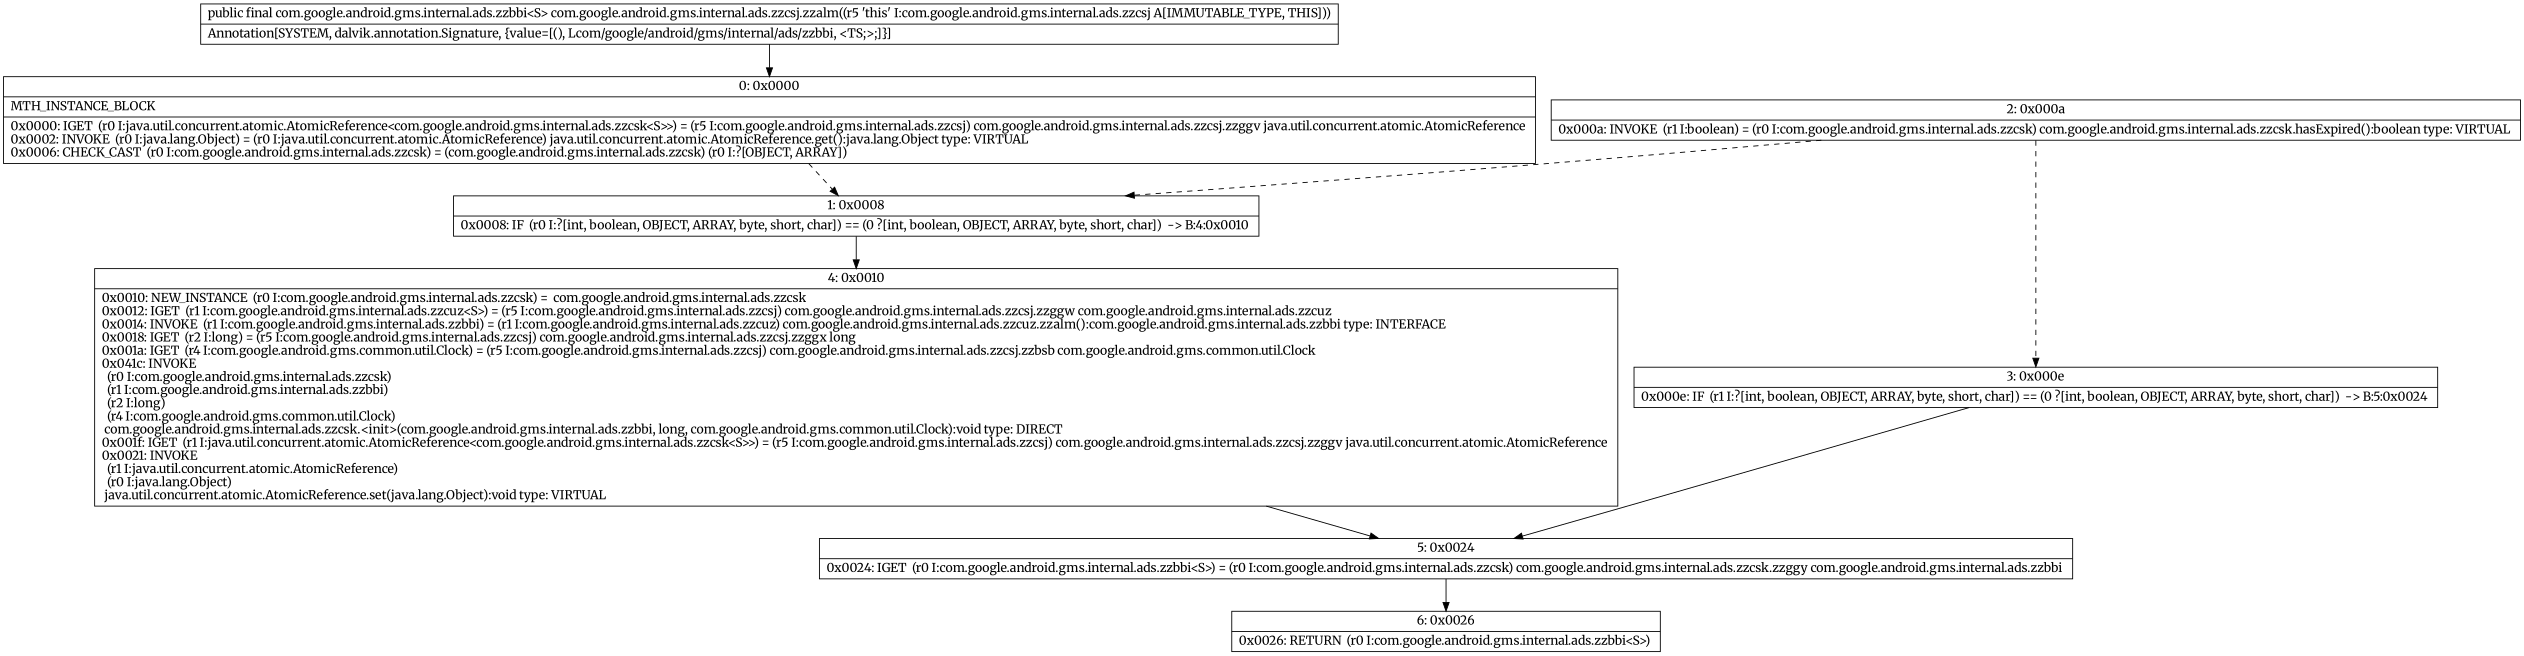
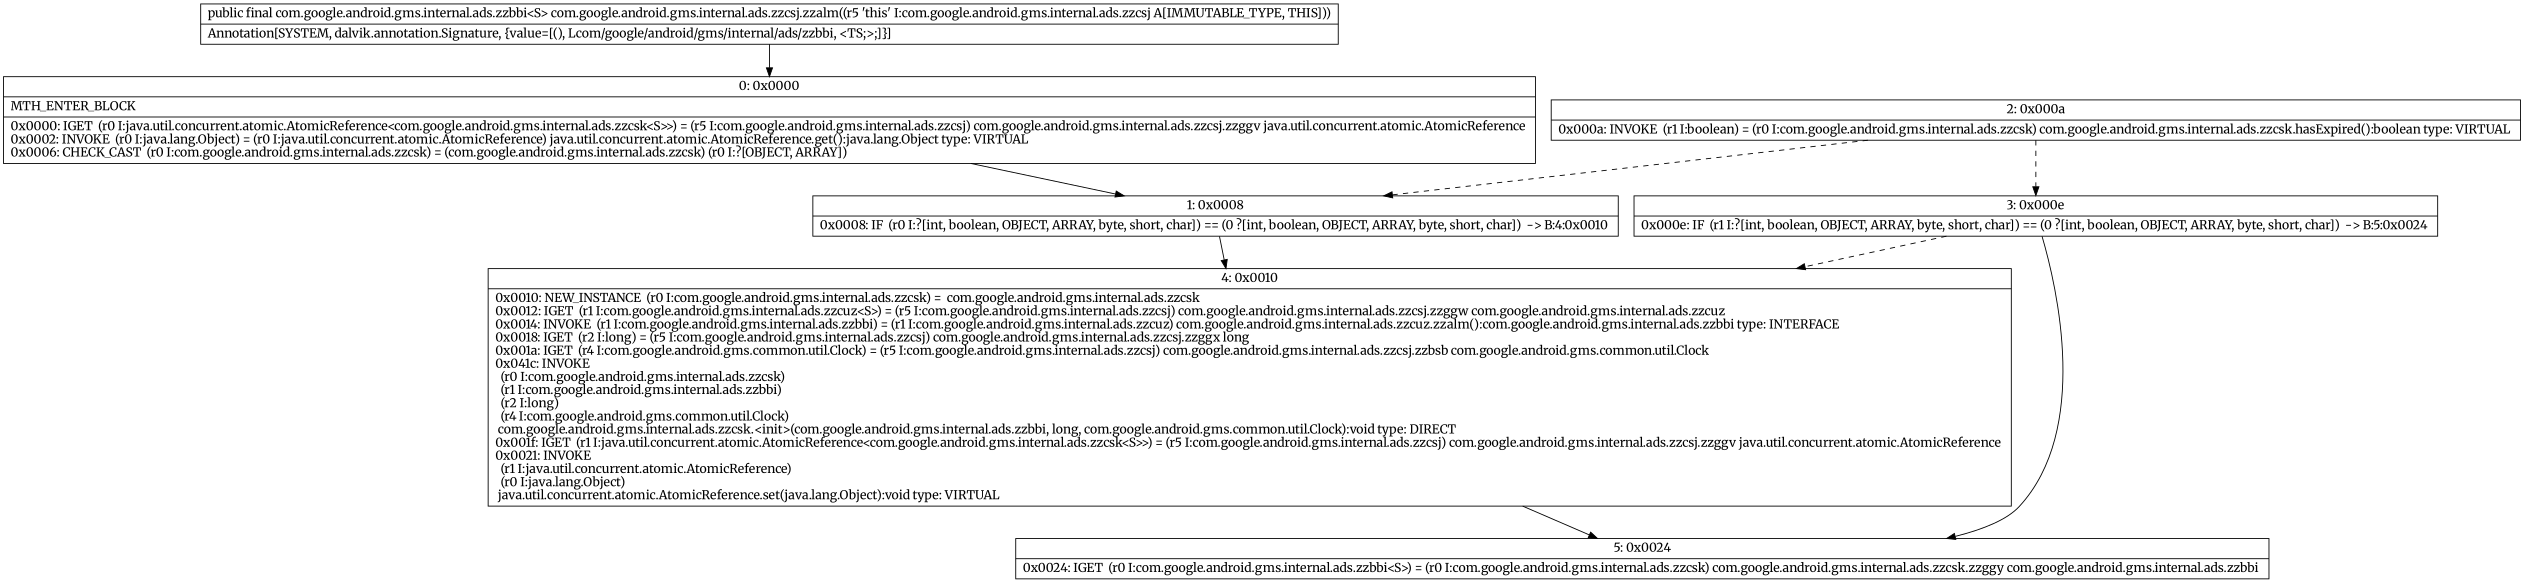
node "0: 0x0000": text "MTH_INSTANCE_BLOCK" -> "MTH_ENTER_BLOCK"
edge "0: 0x0000" -> "1: 0x0008": style dashed -> solid
edge "3: 0x000e" -> "4: 0x0010": added
node "6: 0x0026": removed
